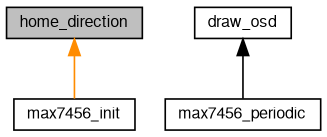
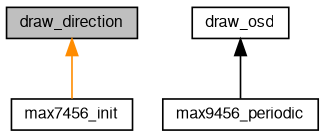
node "home_direction": label "home_direction" -> "draw_direction"
node "max7456_periodic": label "max7456_periodic" -> "max9456_periodic"
